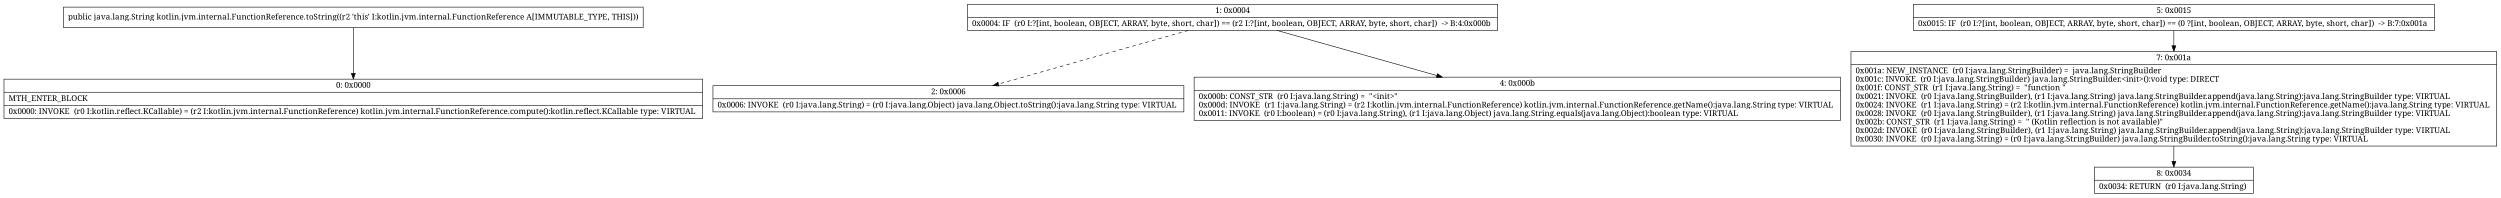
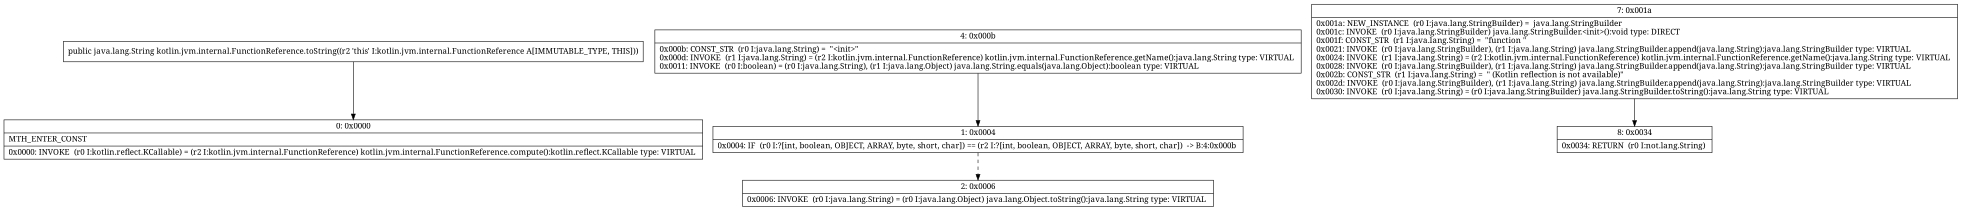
node "5: 0x0015": removed
edge "1: 0x0004" -> "4: 0x000b": reversed
node "0: 0x0000": text "MTH_ENTER_BLOCK" -> "MTH_ENTER_CONST"
node "8: 0x0034": text "0x0034: RETURN  (r0 I:java.lang.String)" -> "0x0034: RETURN  (r0 I:not.lang.String)"
